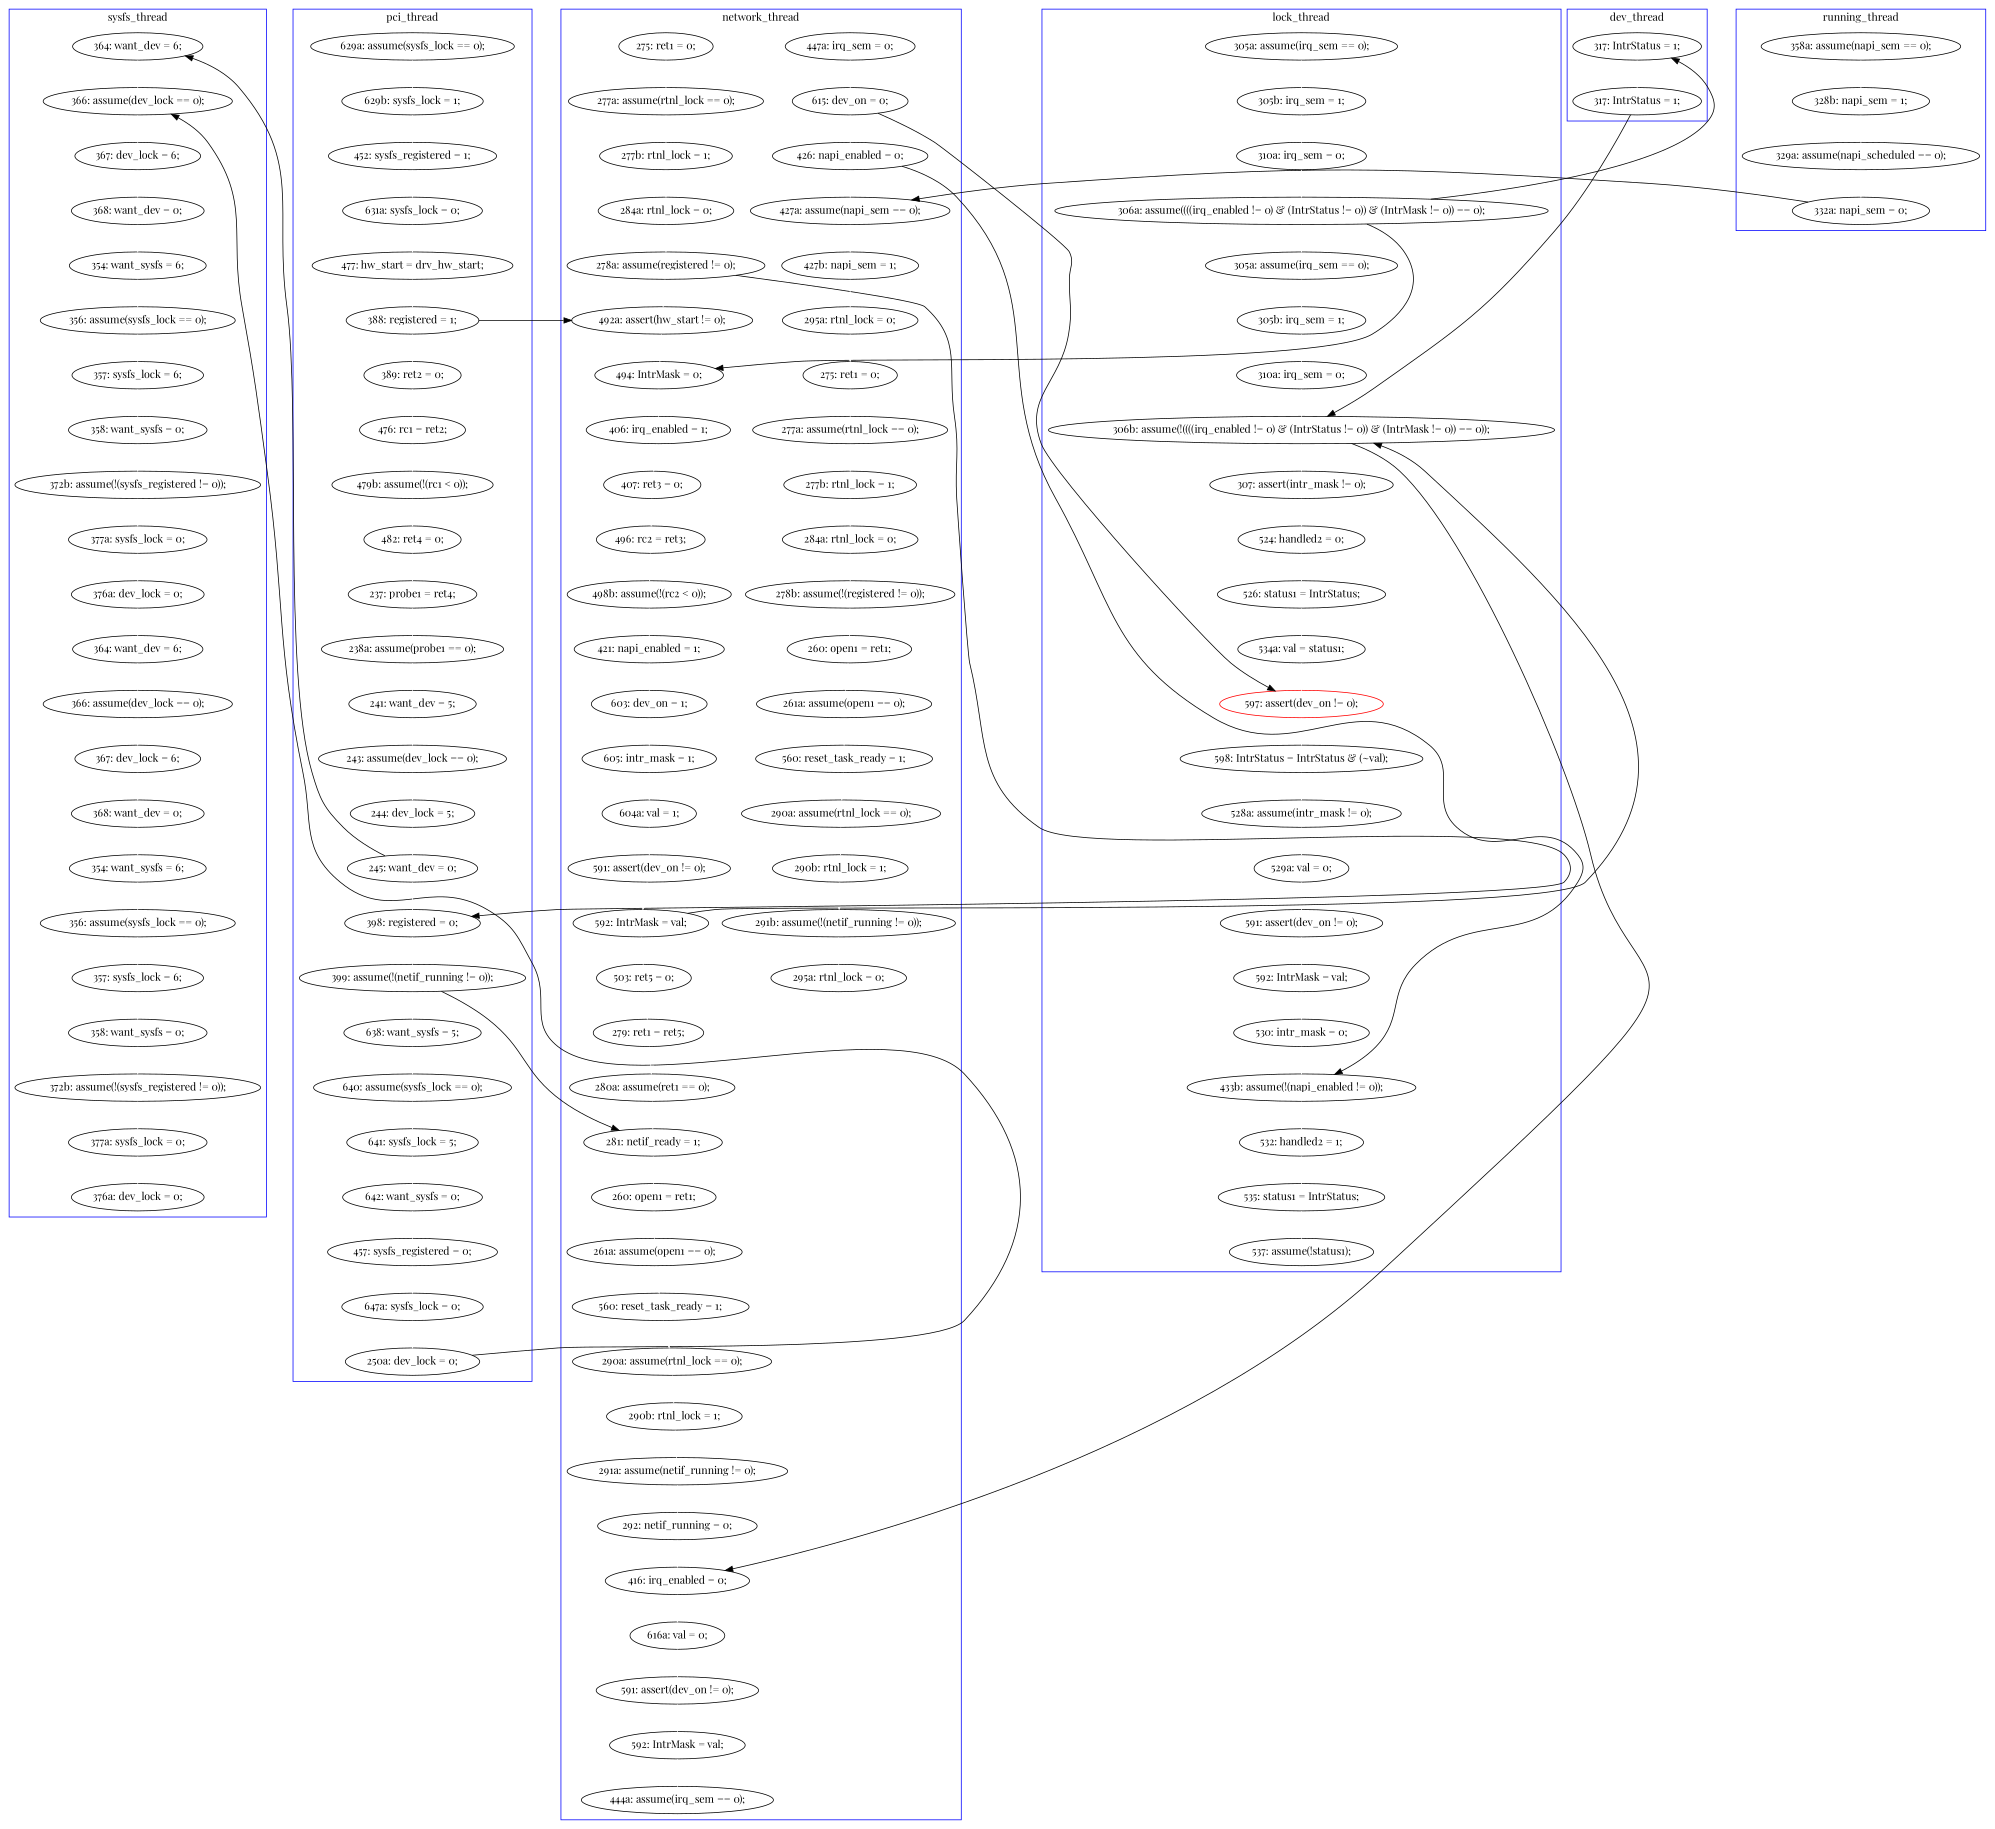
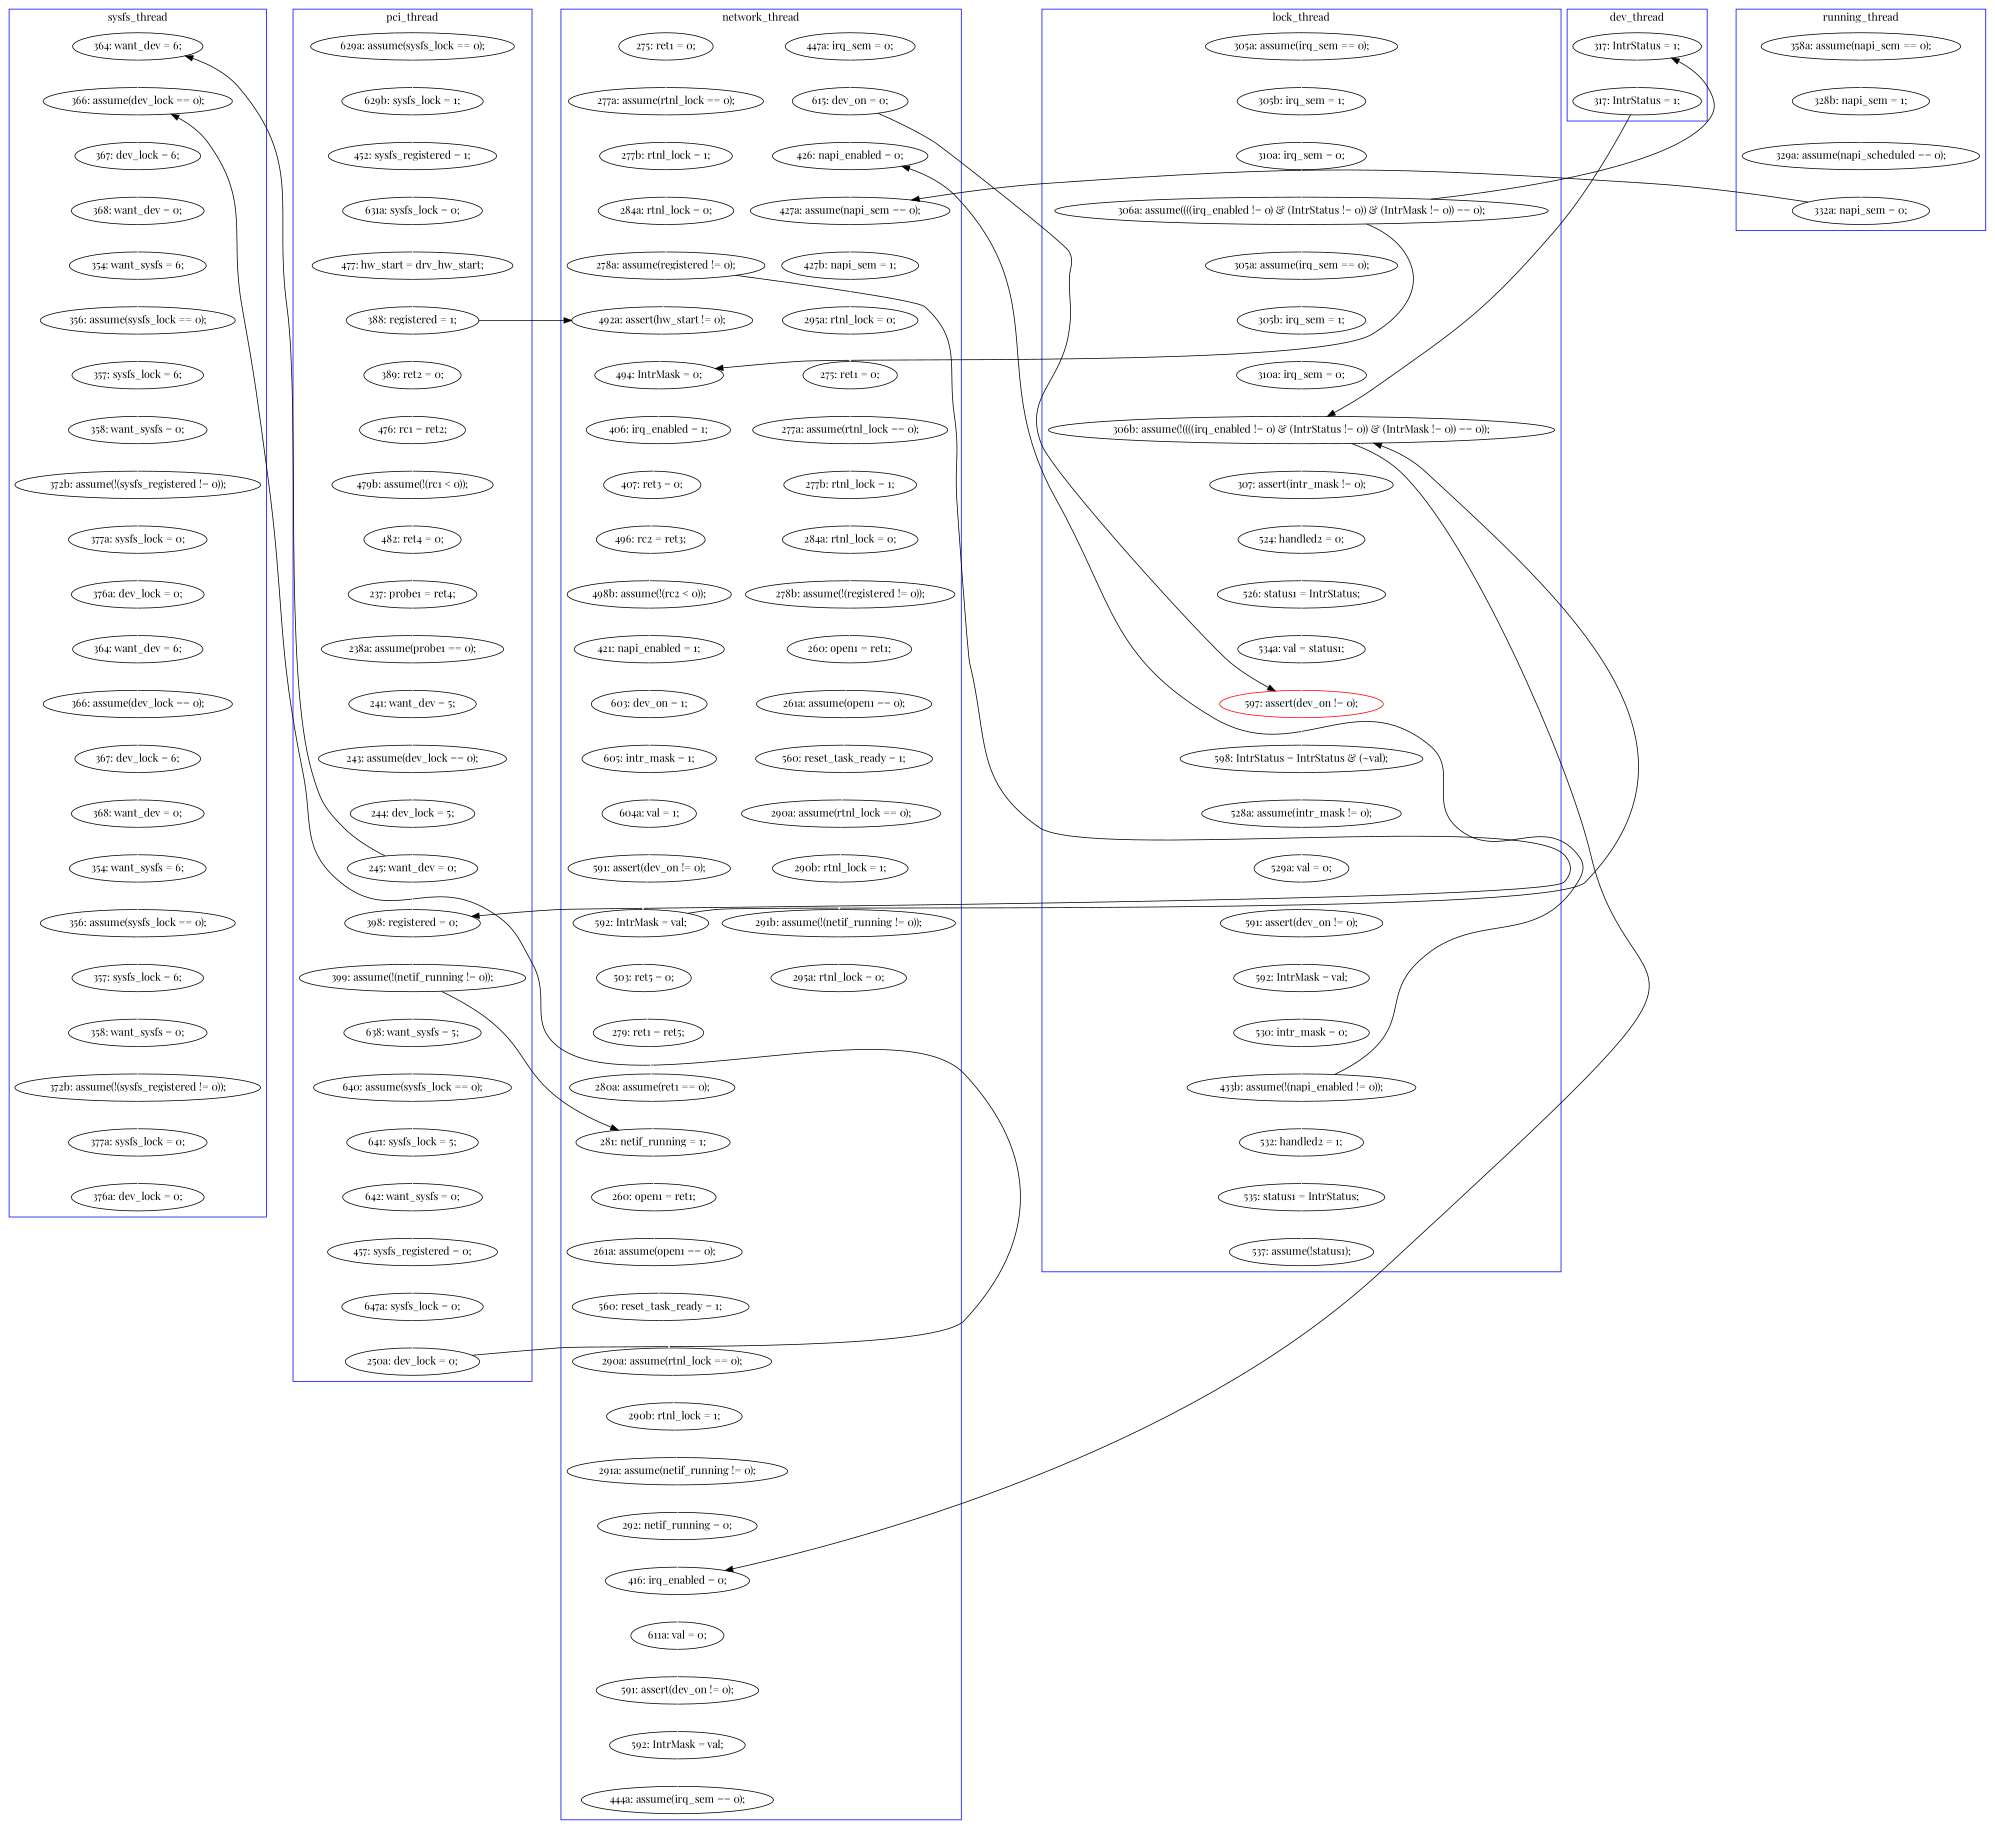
edge "426: napi_enabled = 0;" -> "433b: assume(!(napi_enabled != 0));": reversed
node "281: netif_ready = 1;": label "281: netif_ready = 1;" -> "281: netif_running = 1;"
node "616a: val = 0;": label "616a: val = 0;" -> "611a: val = 0;"
